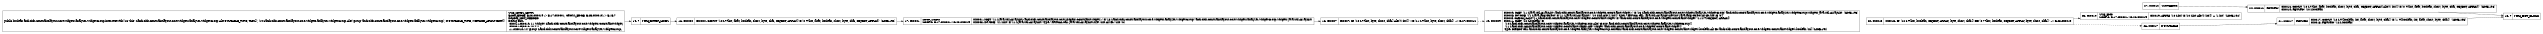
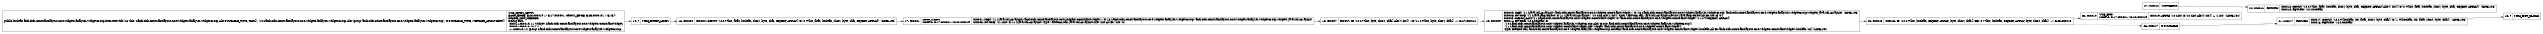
edge "24: 0x001c" -> "15: ?": removed
node "19: 0x0009": text "0x0011: IGET  (r2 I:boolean) =" -> "0x0011: INVOKE  (r2 I:boolean) ="
edge "19: 0x0009" -> "20: 0x0015": added
